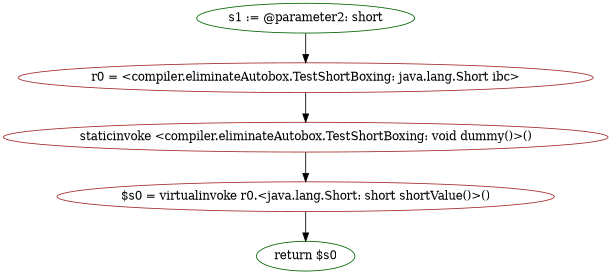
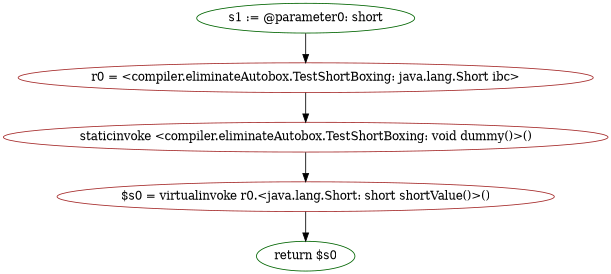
node "s1 := @parameter2: short": label "s1 := @parameter2: short" -> "s1 := @parameter0: short"
